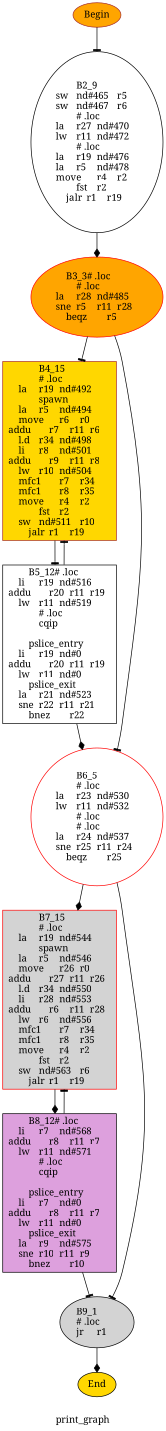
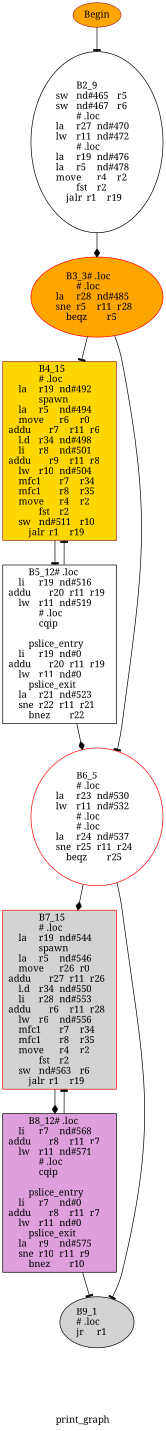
node "End": removed
